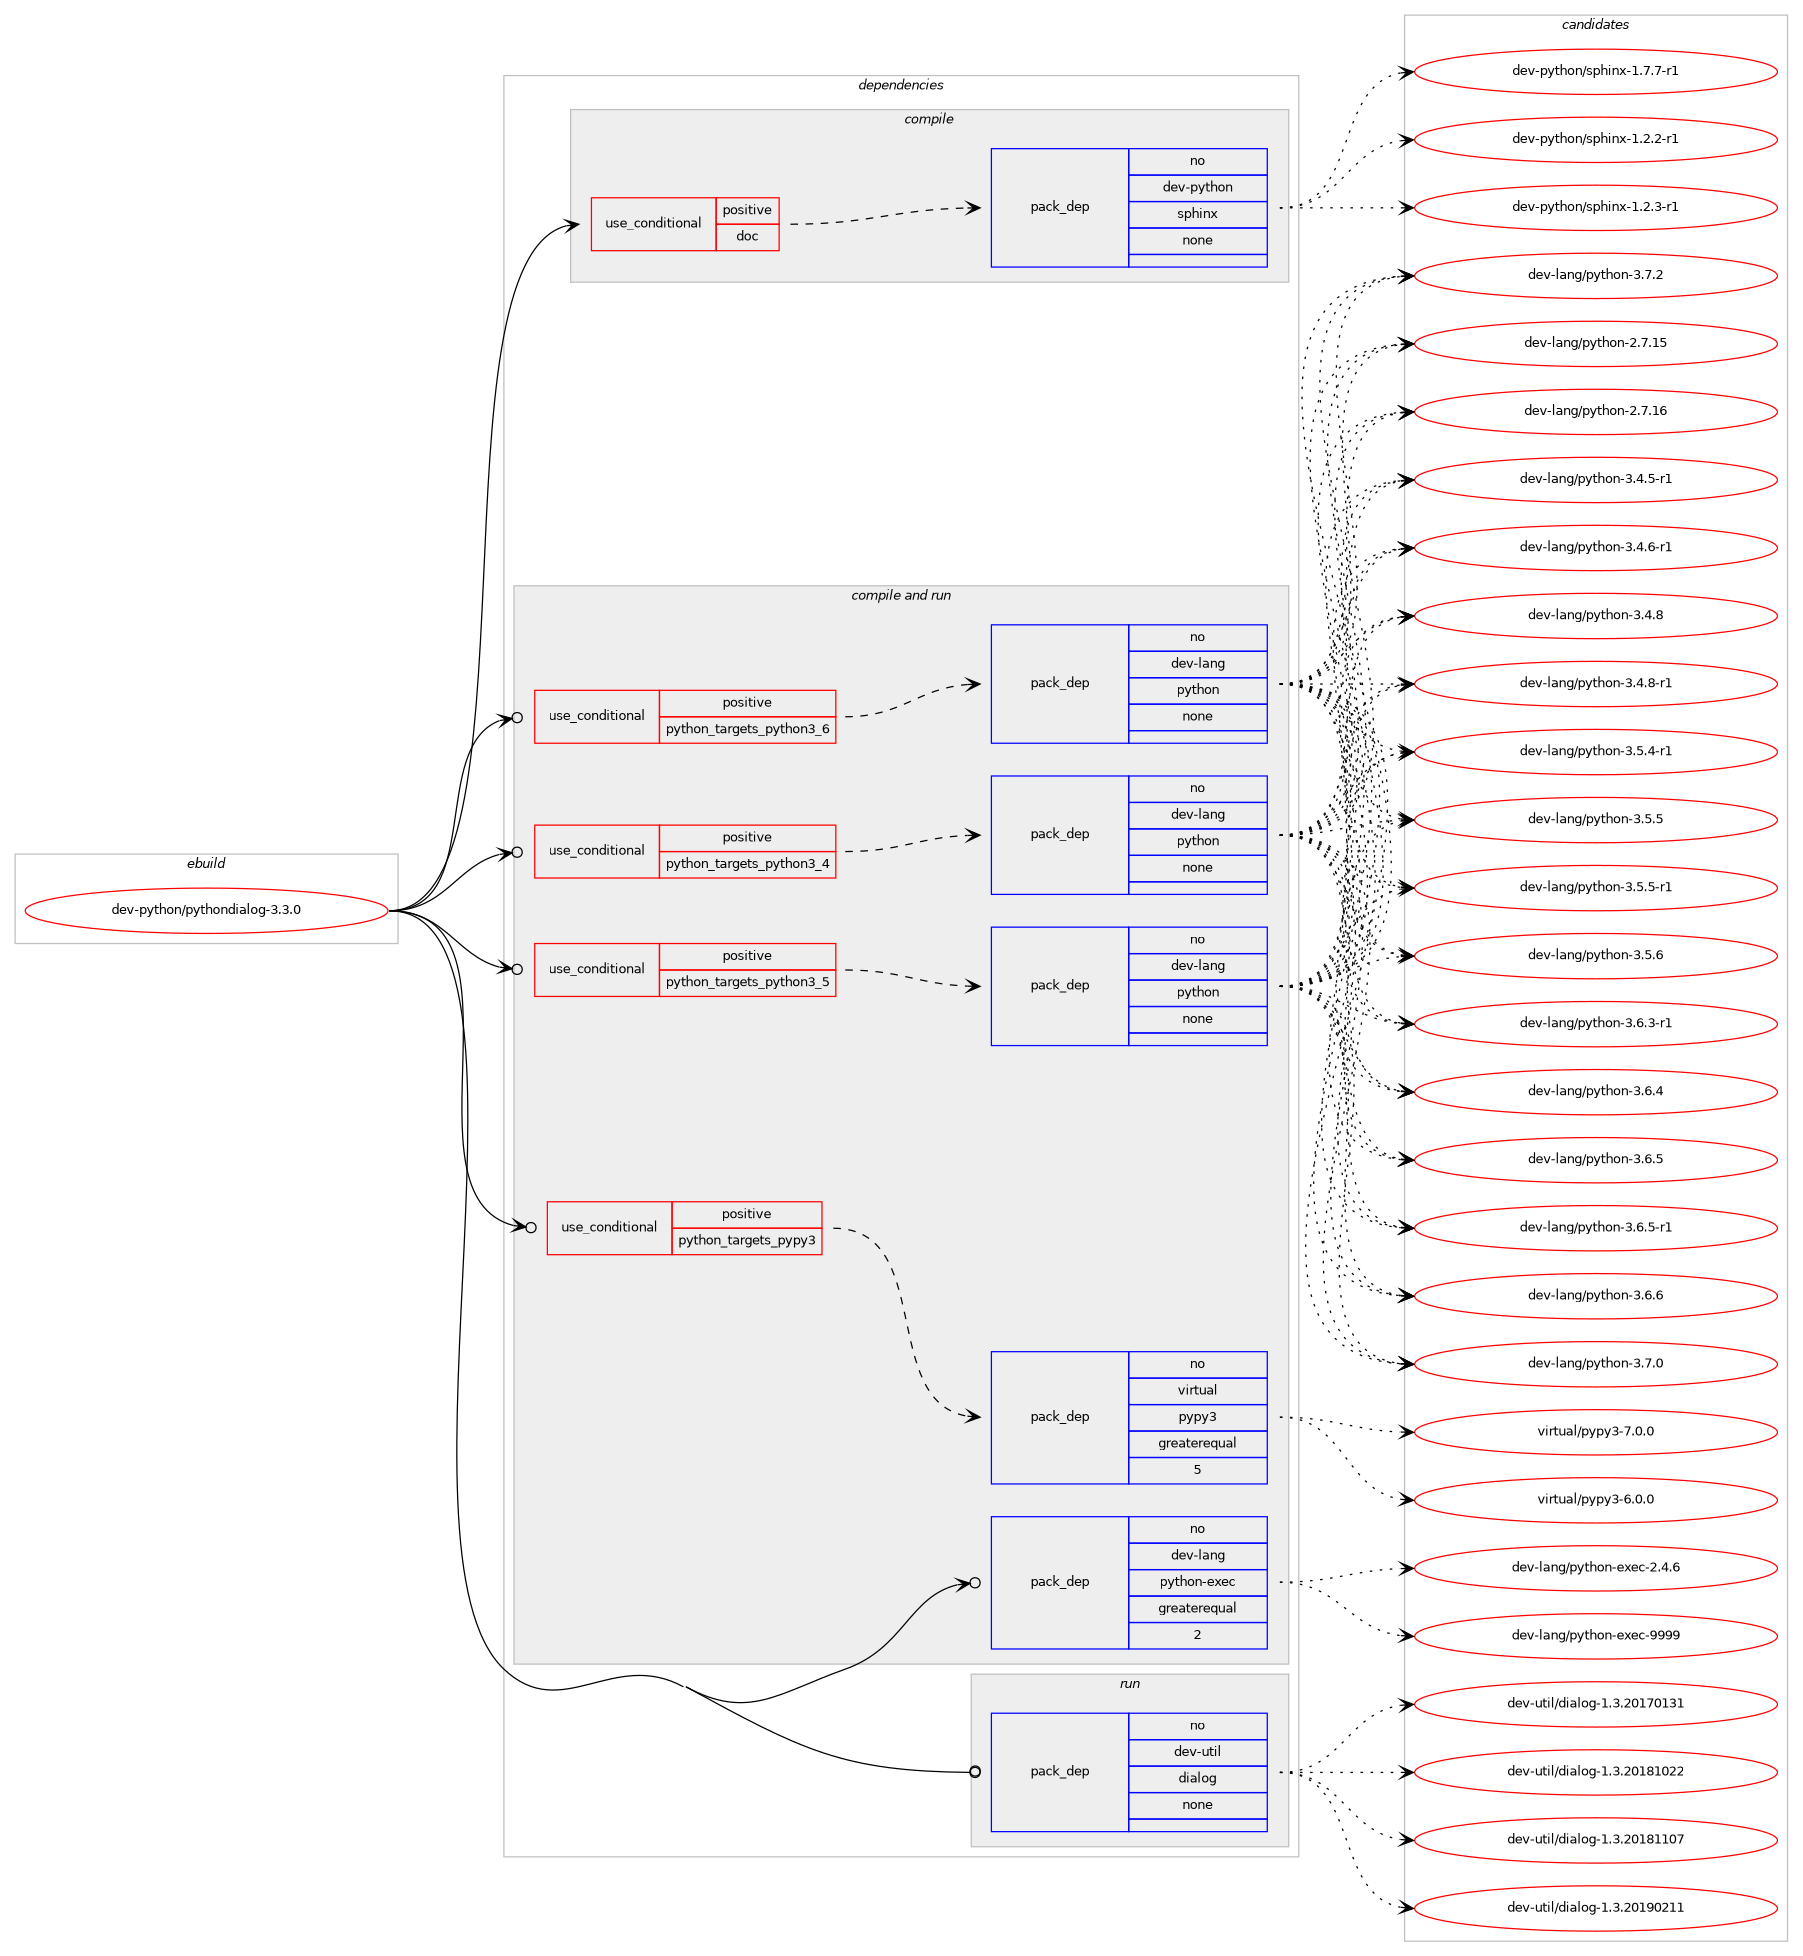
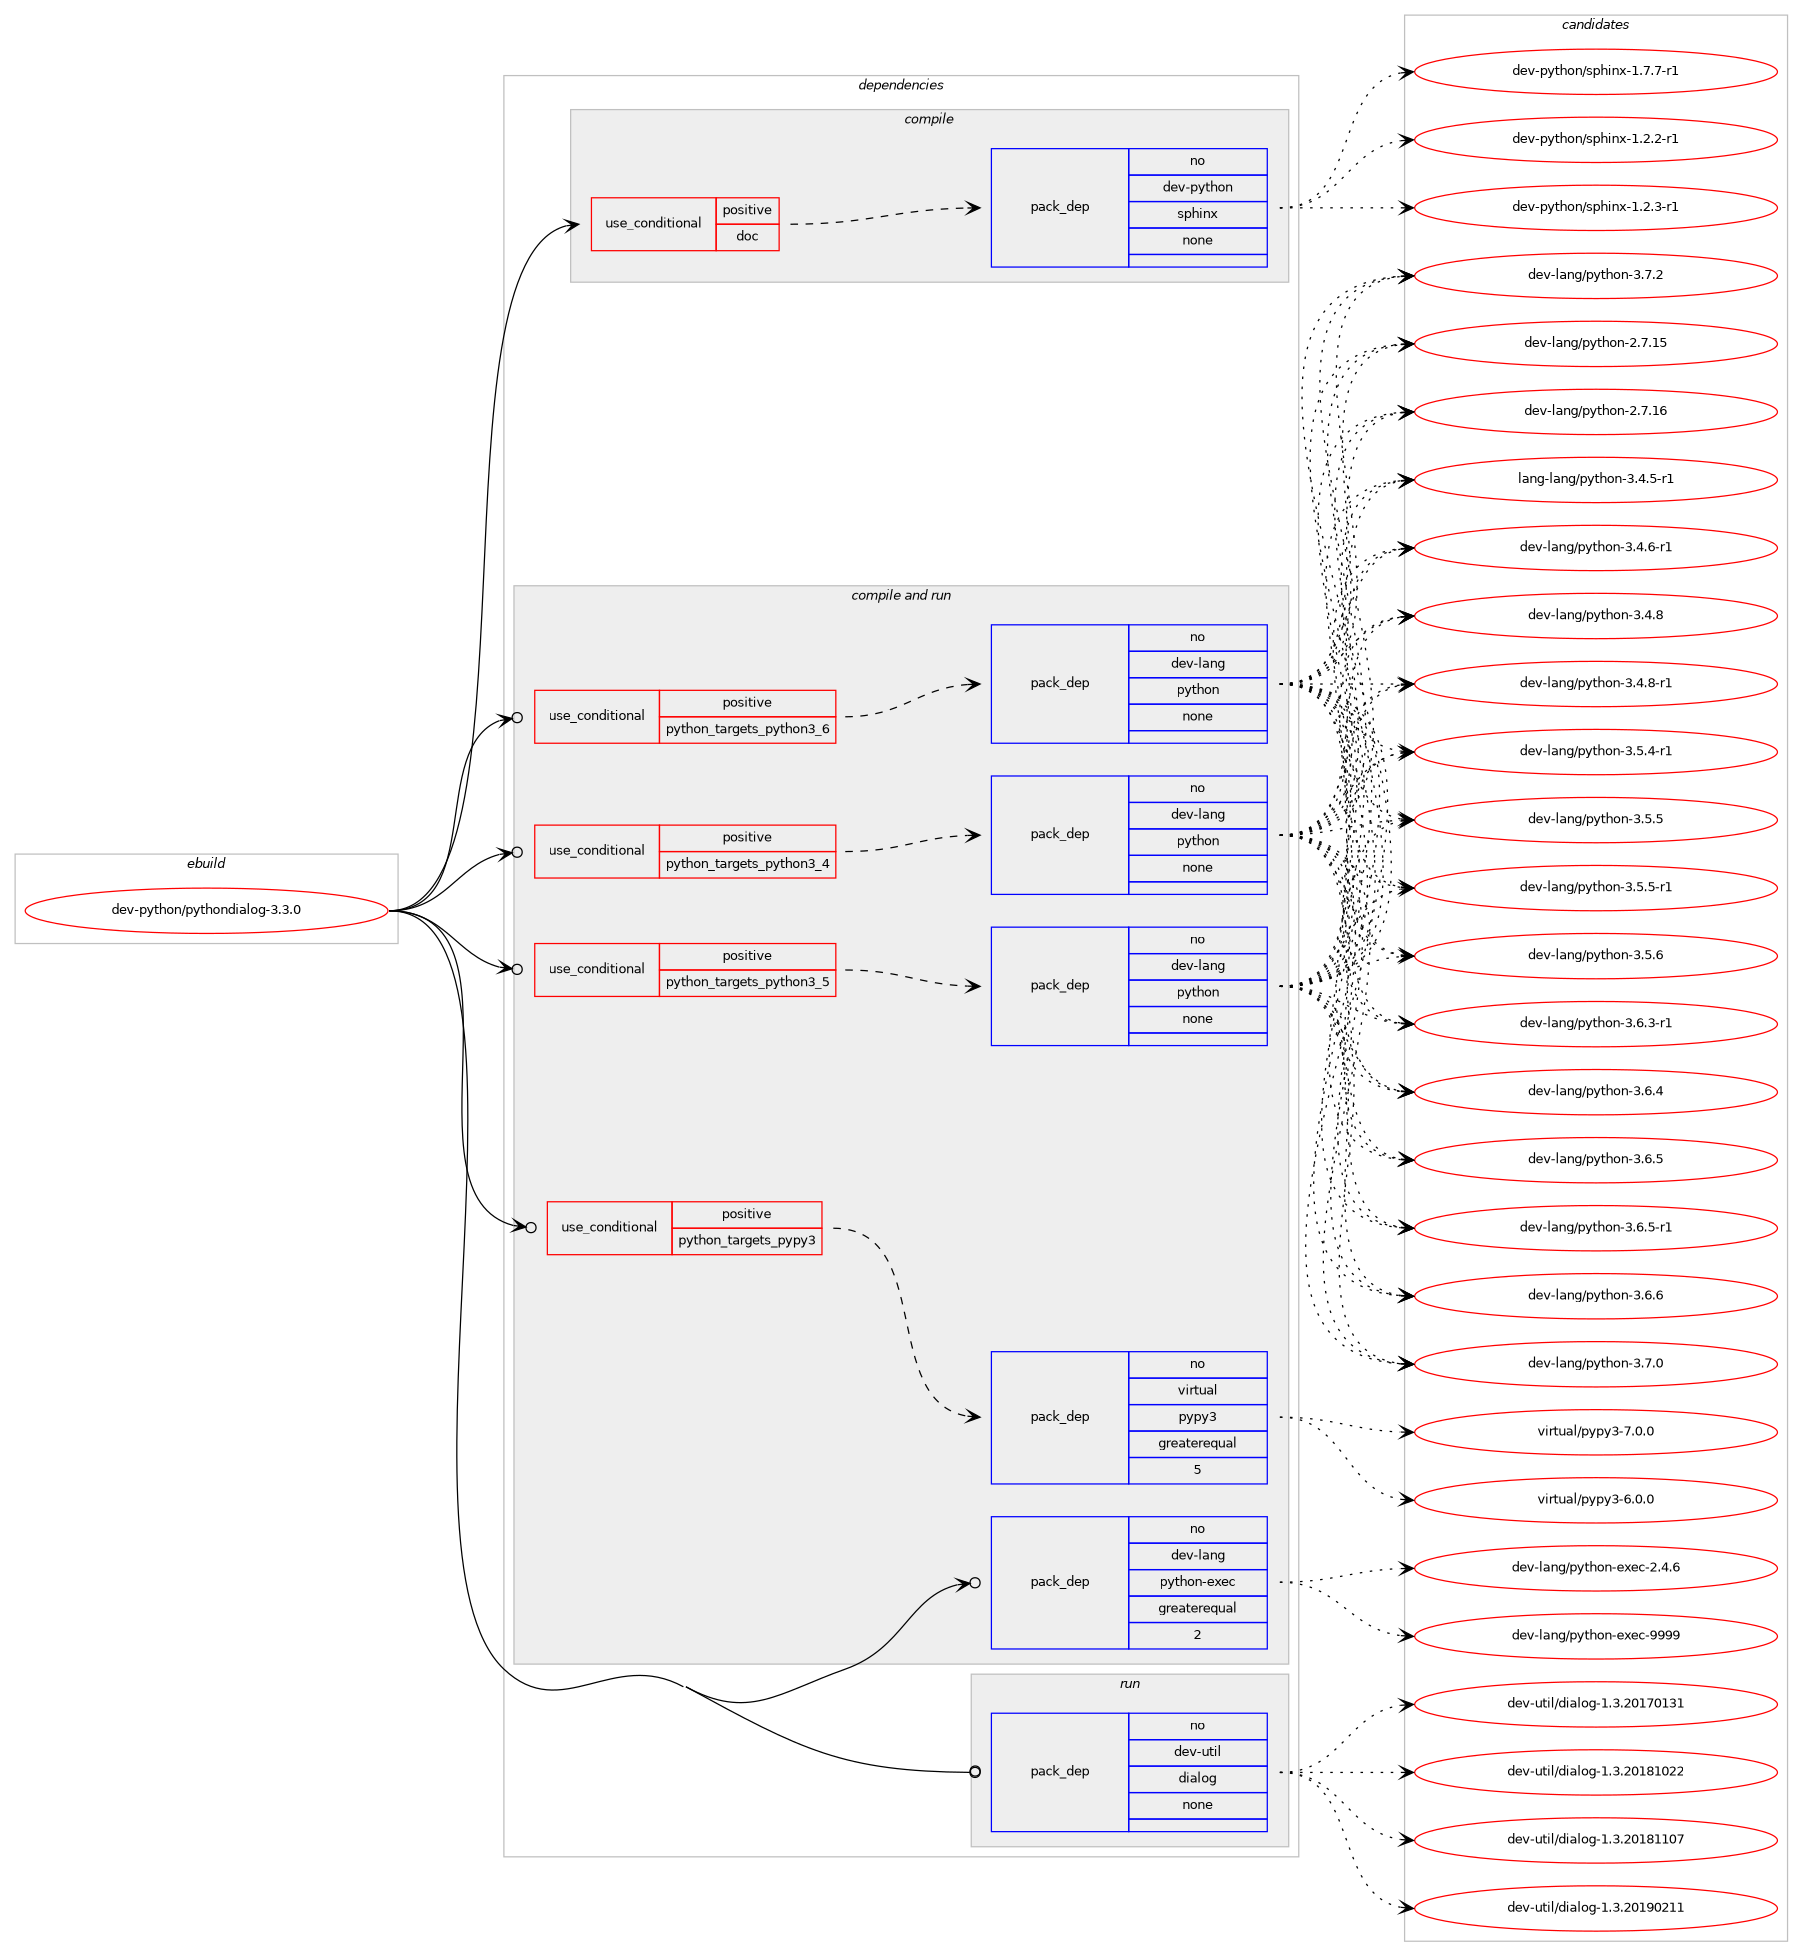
node "dev-lang/python-3.4.5-r1": label "dev-lang/python-3.4.5-r1" -> "lang-lang/python-3.4.5-r1"
